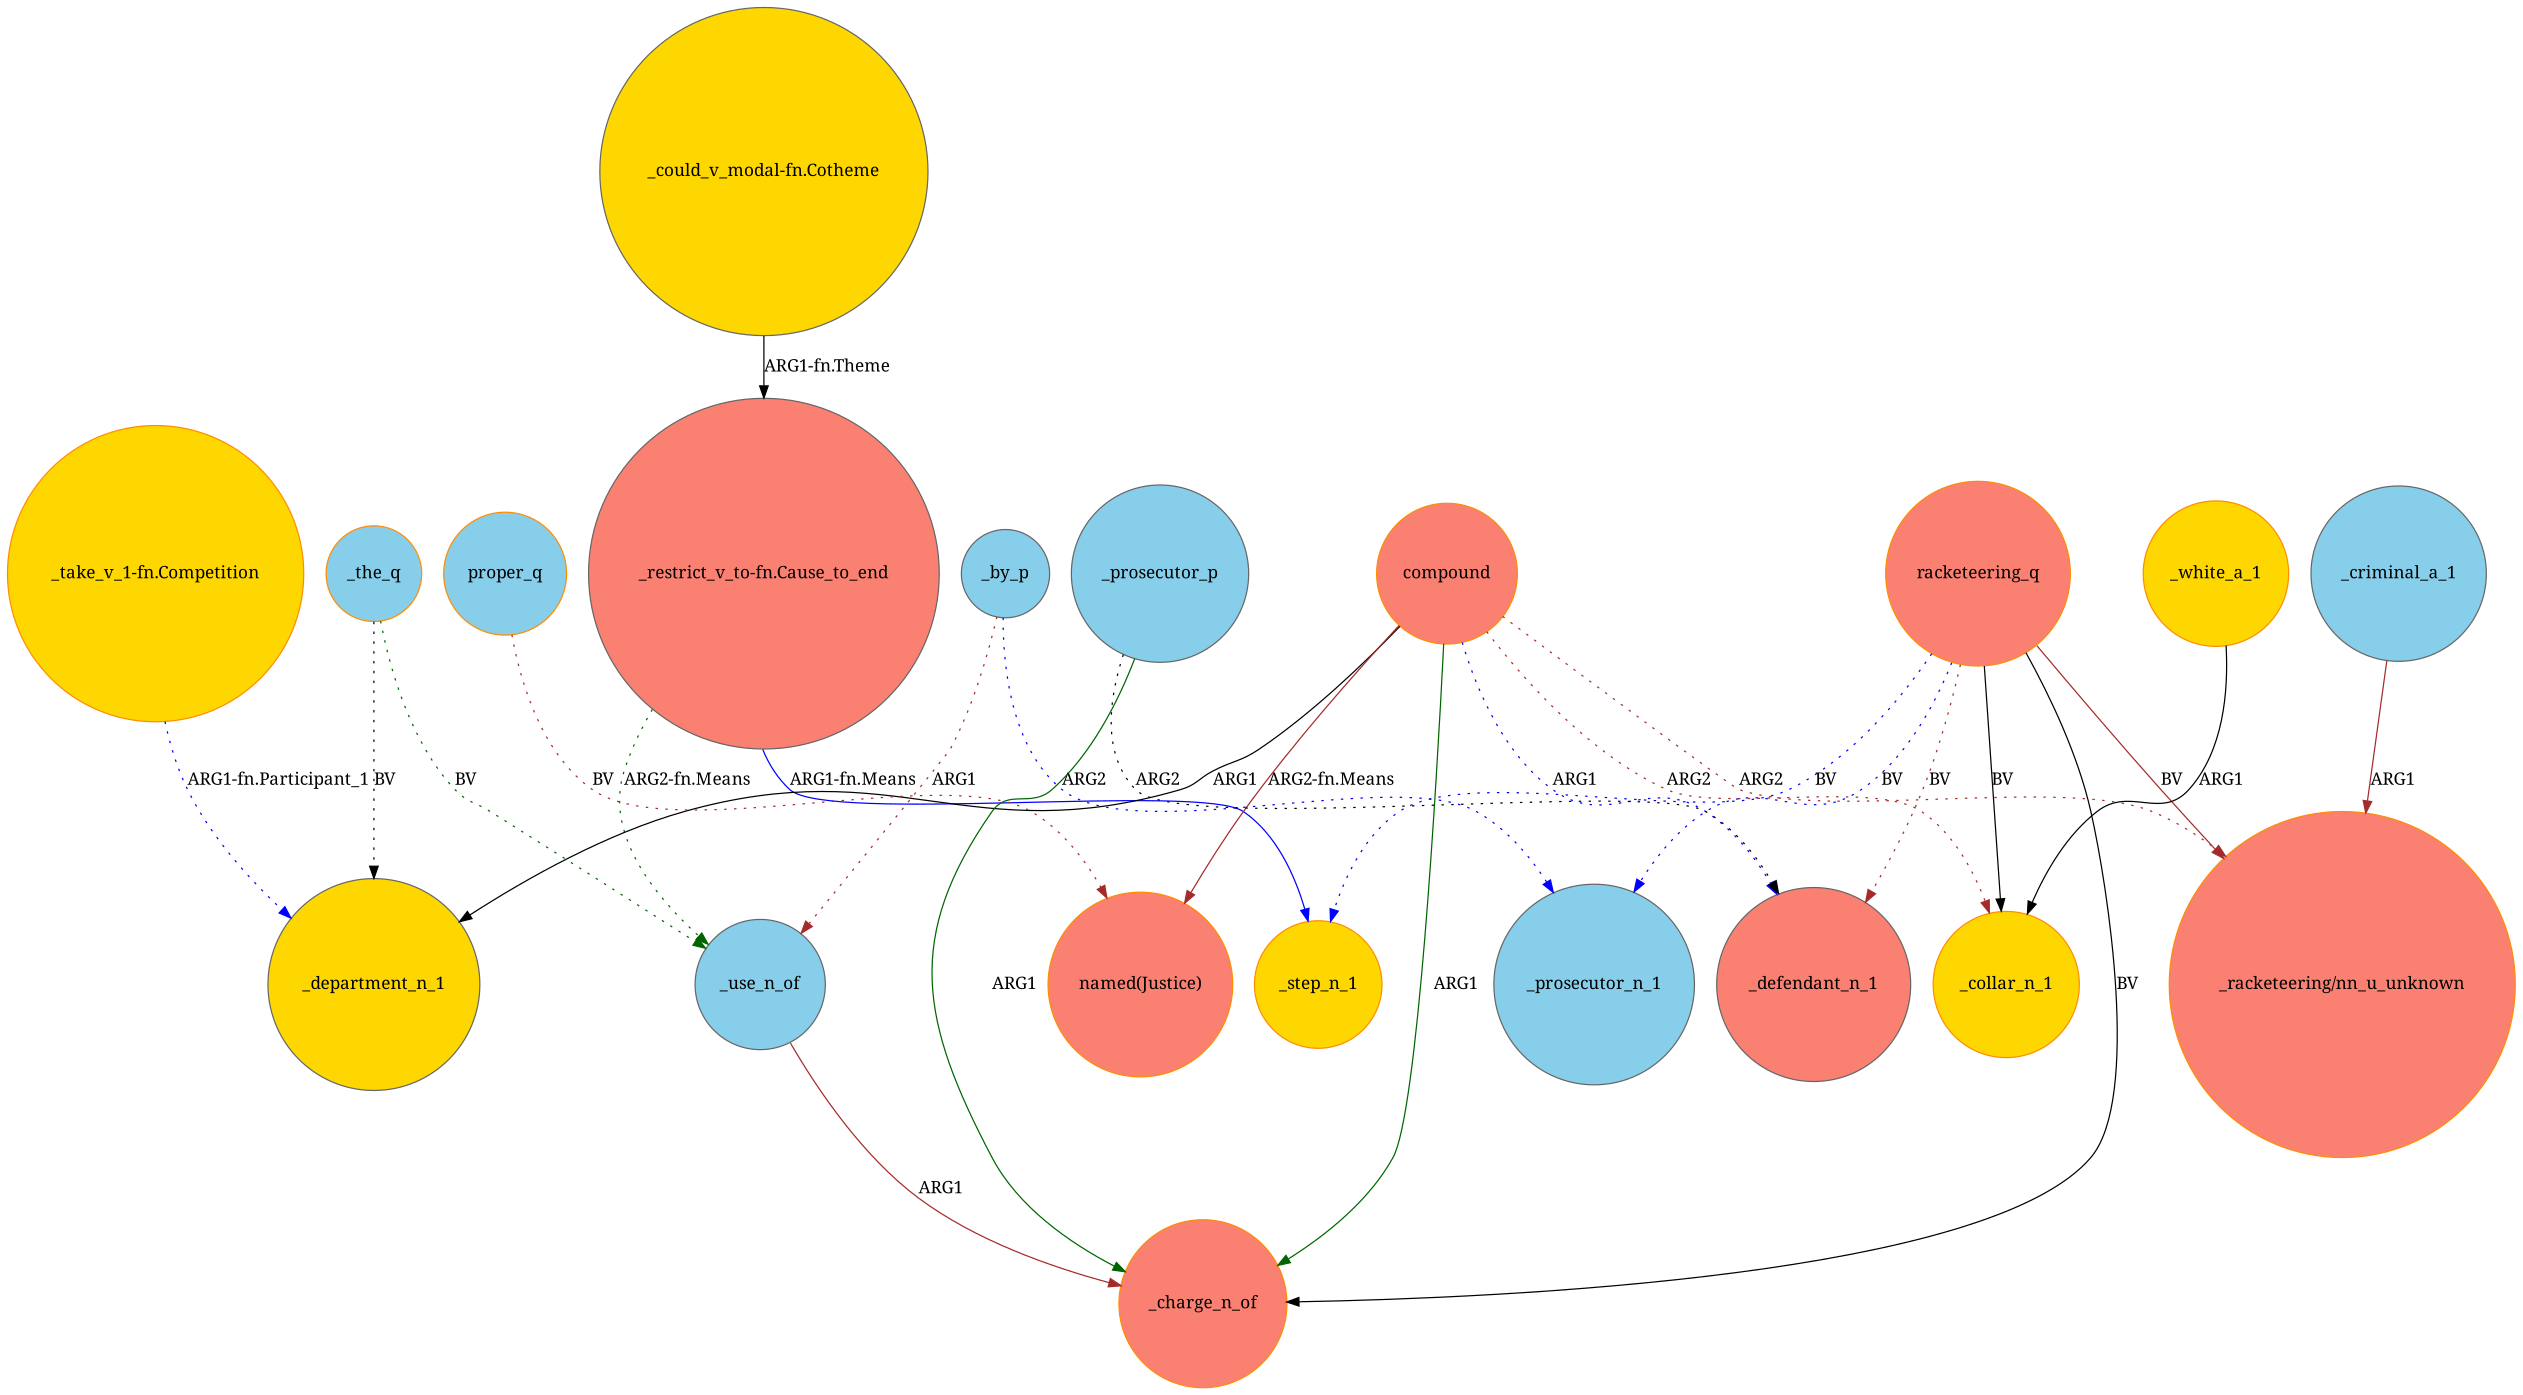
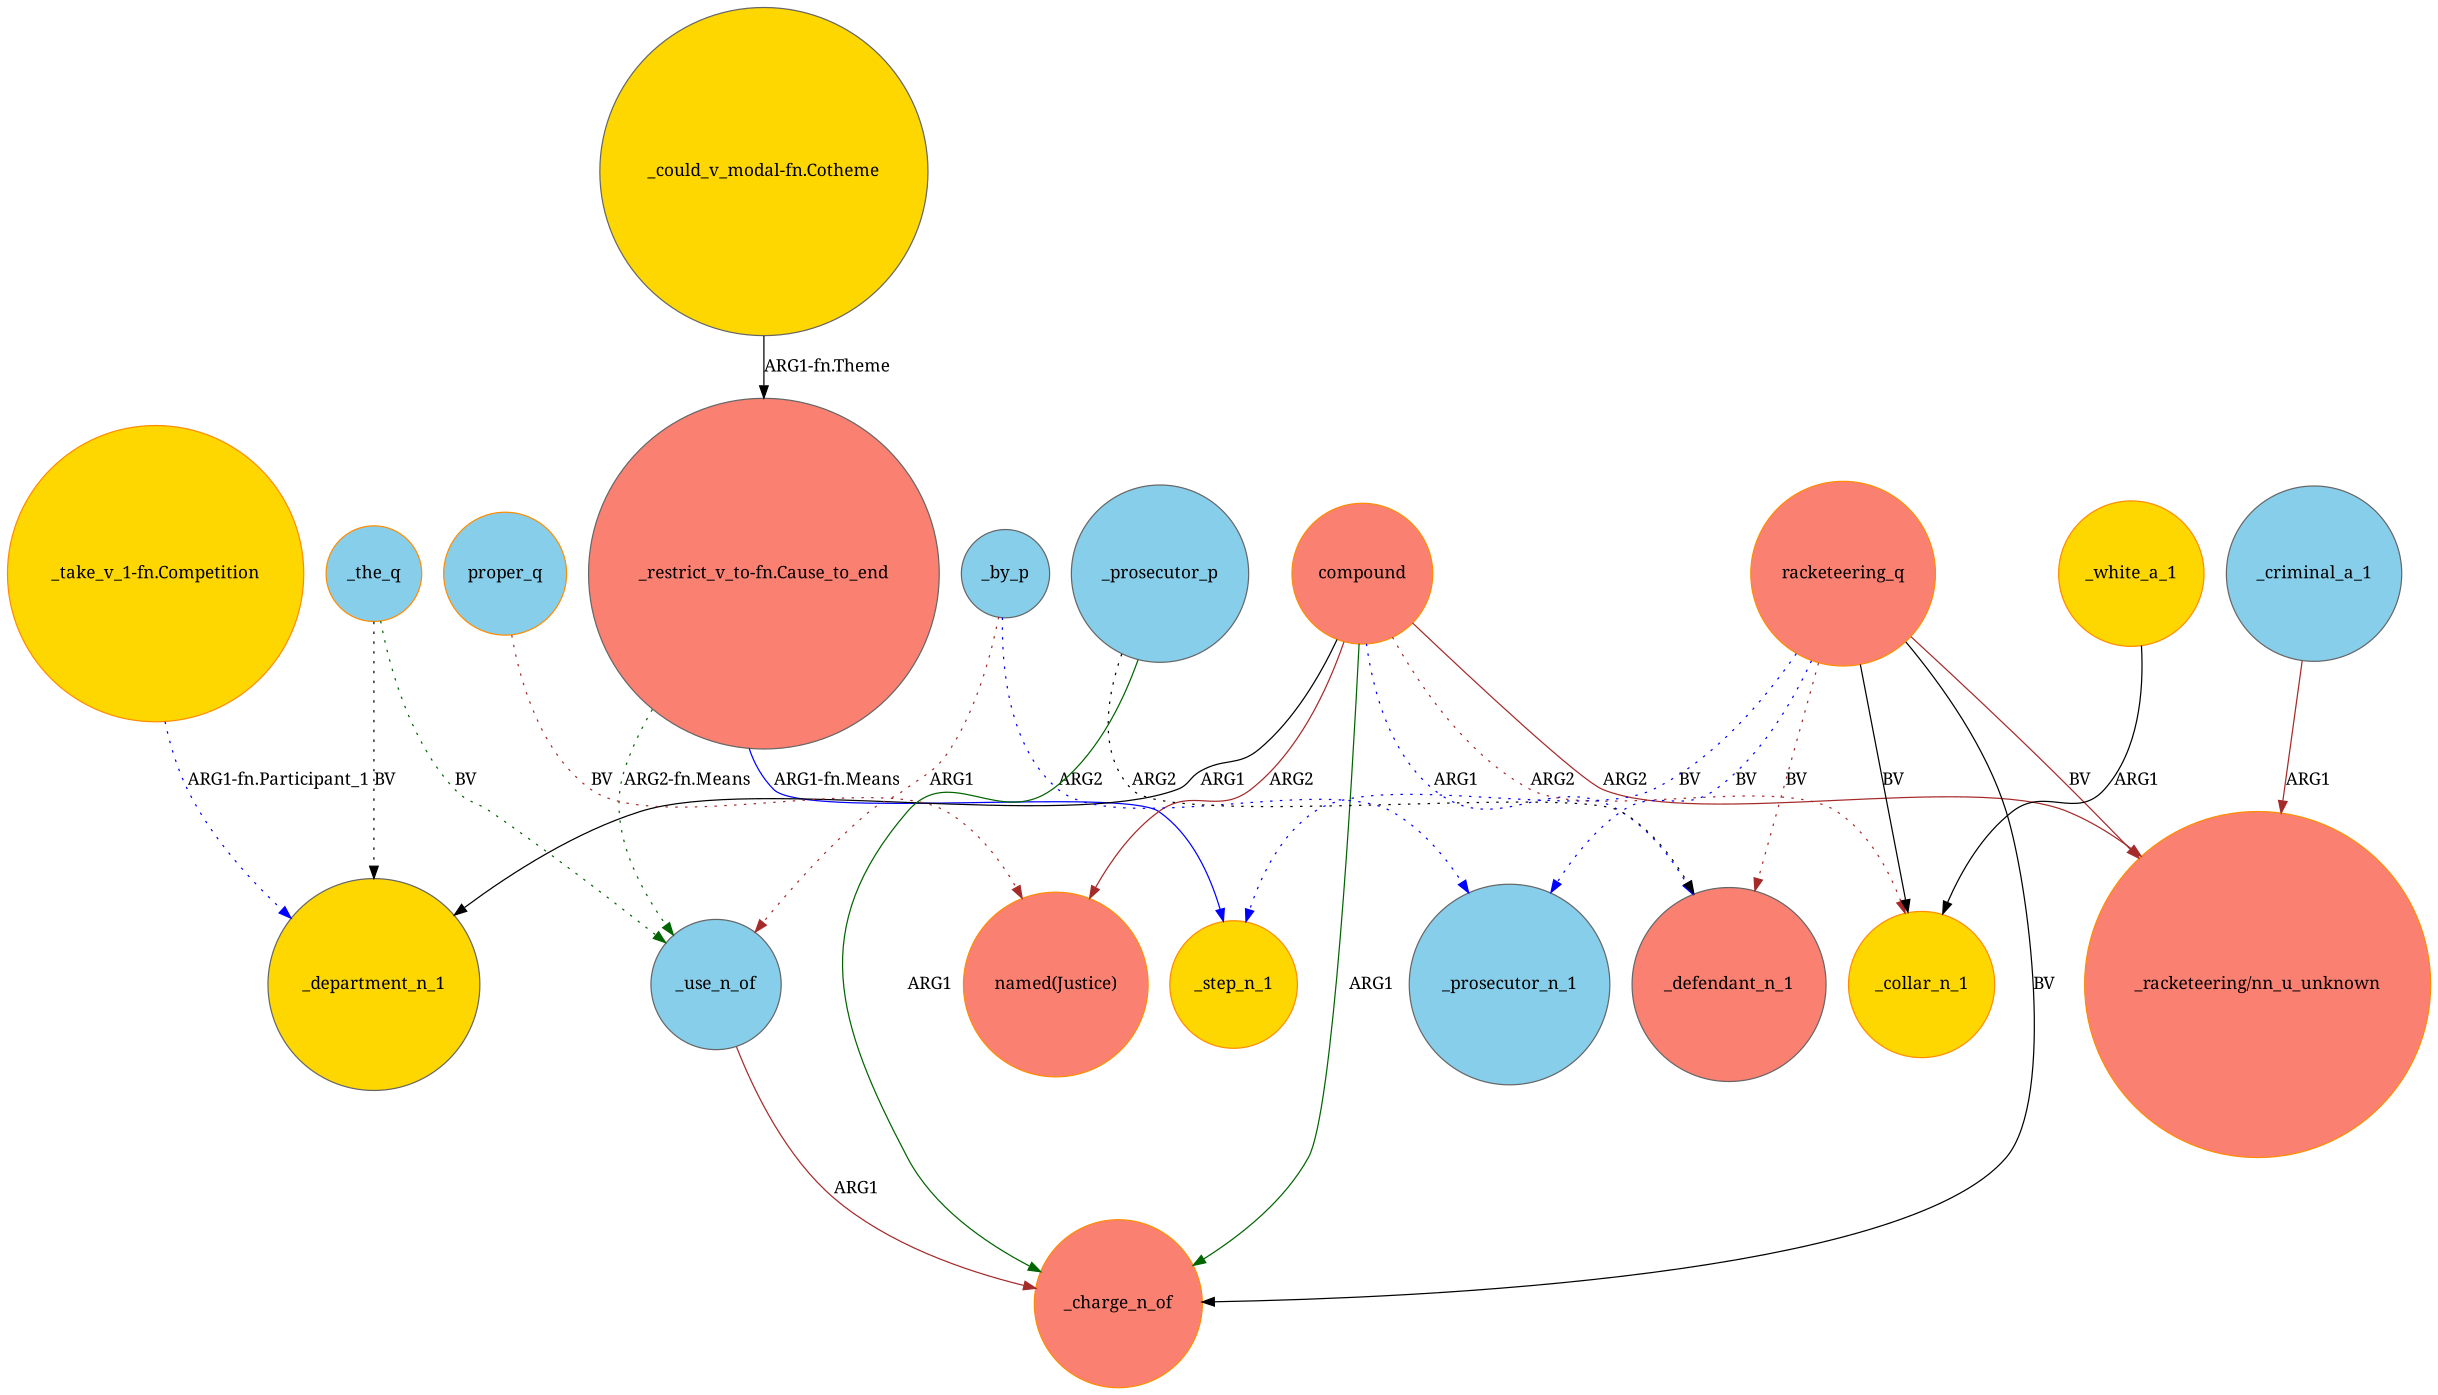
edge "compound" -> "named(Justice)": label "ARG2-fn.Means" -> "ARG2"
edge "compound" -> "_racketeering/nn_u_unknown": style dotted -> solid
